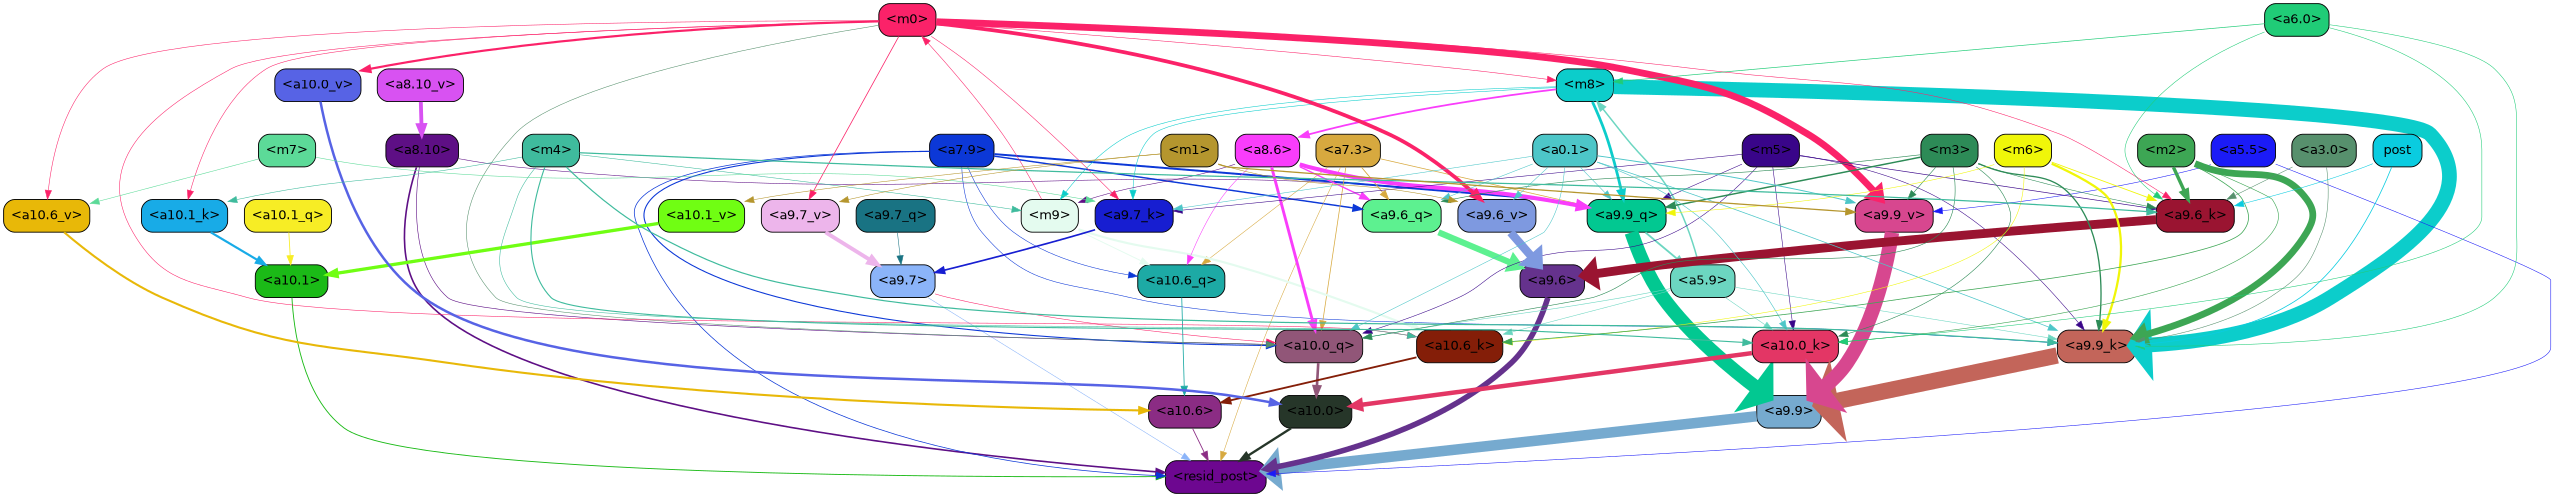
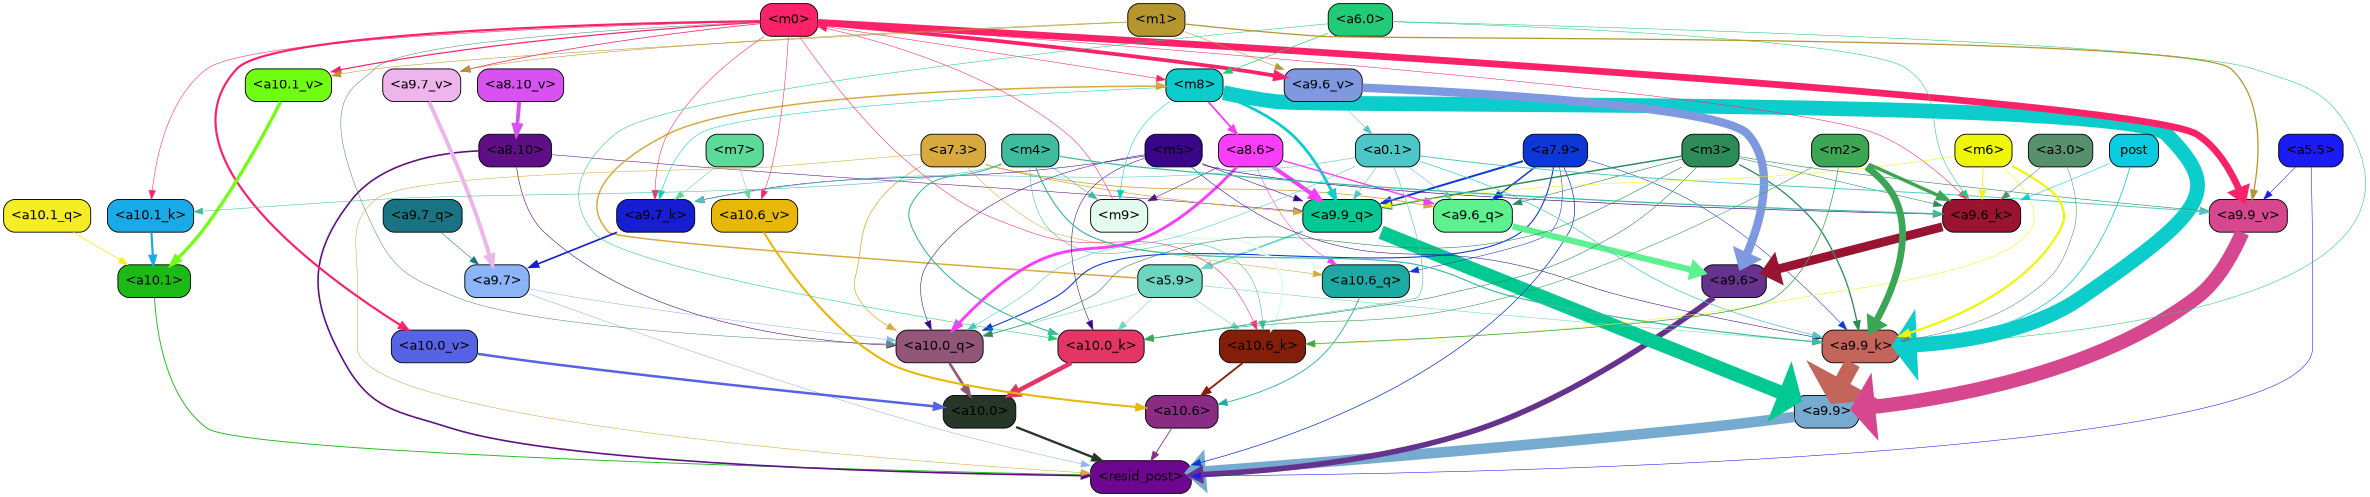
edge "<m0>" -> "<a10.1_v>": added
edge "<a5.9>" -> "<m8>": color #6cd6c1 -> #d7a93f
edge "<a0.1>" -> "<a9.6_v>": reversed
edge "<a9.7>" -> "<a10.0_q>": color #fb2269 -> #8bb4f9
